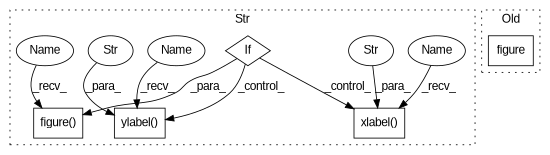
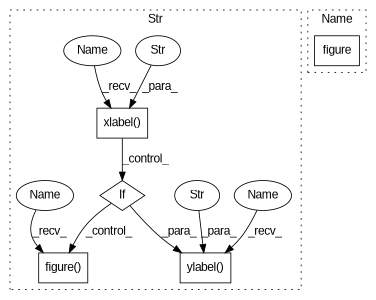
cluster "Old": label "Old" -> "Name"
edge "If" -> "xlabel()": reversed
edge "If" -> "figure()": label "_para_" -> "_control_"
edge "If" -> "ylabel()": label "_control_" -> "_para_"
